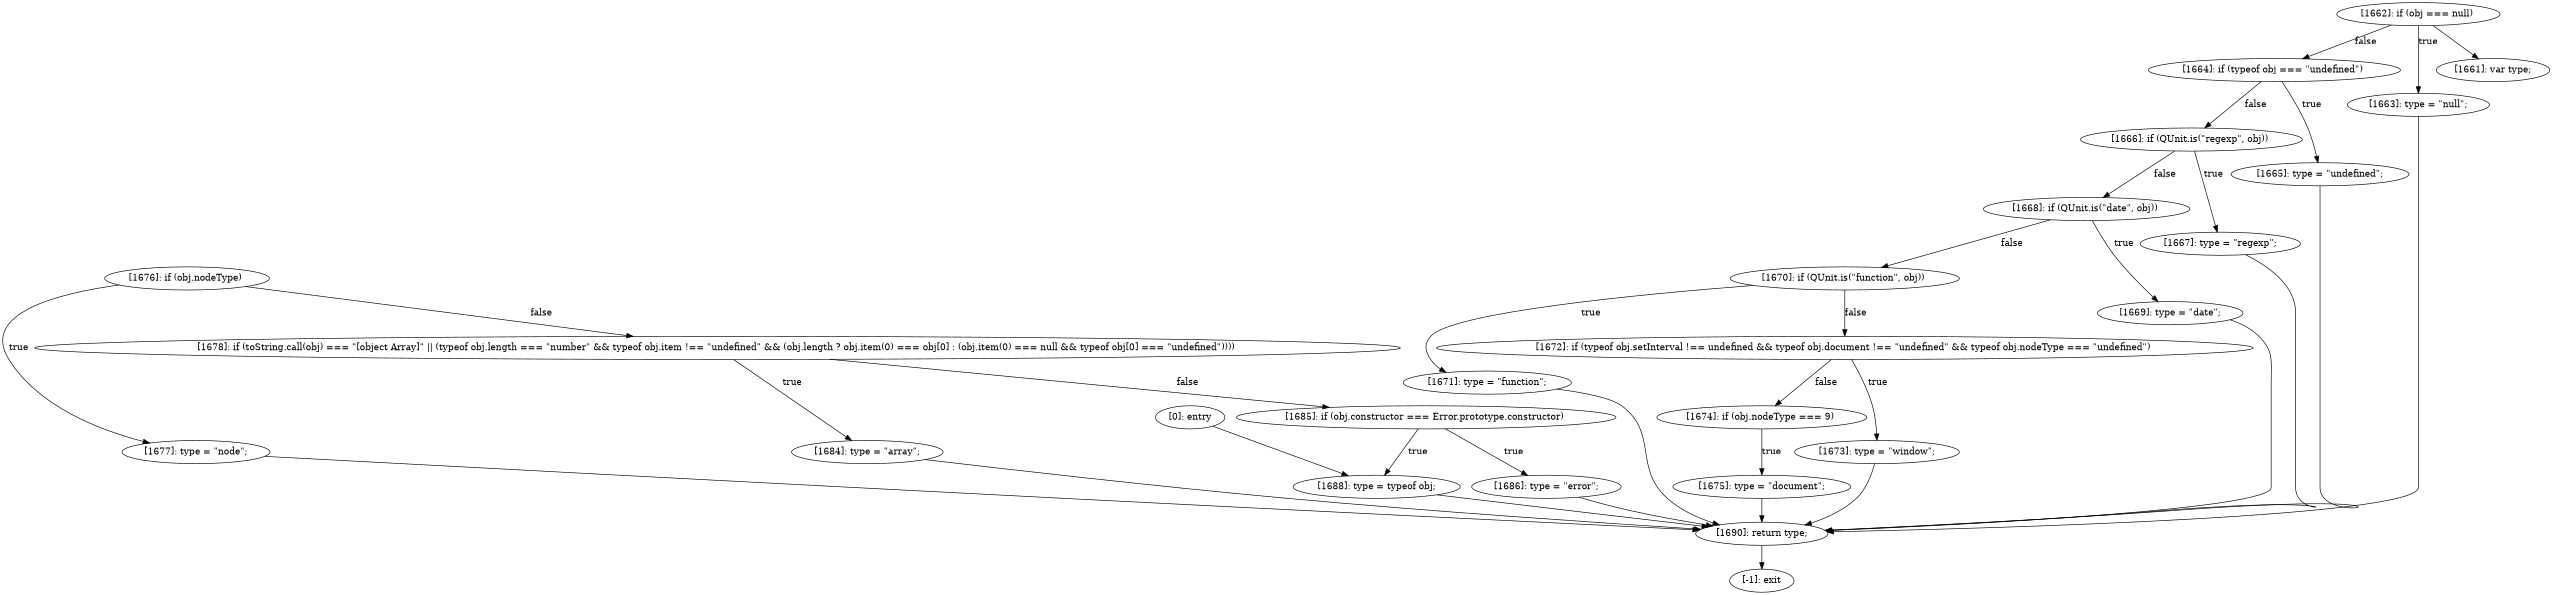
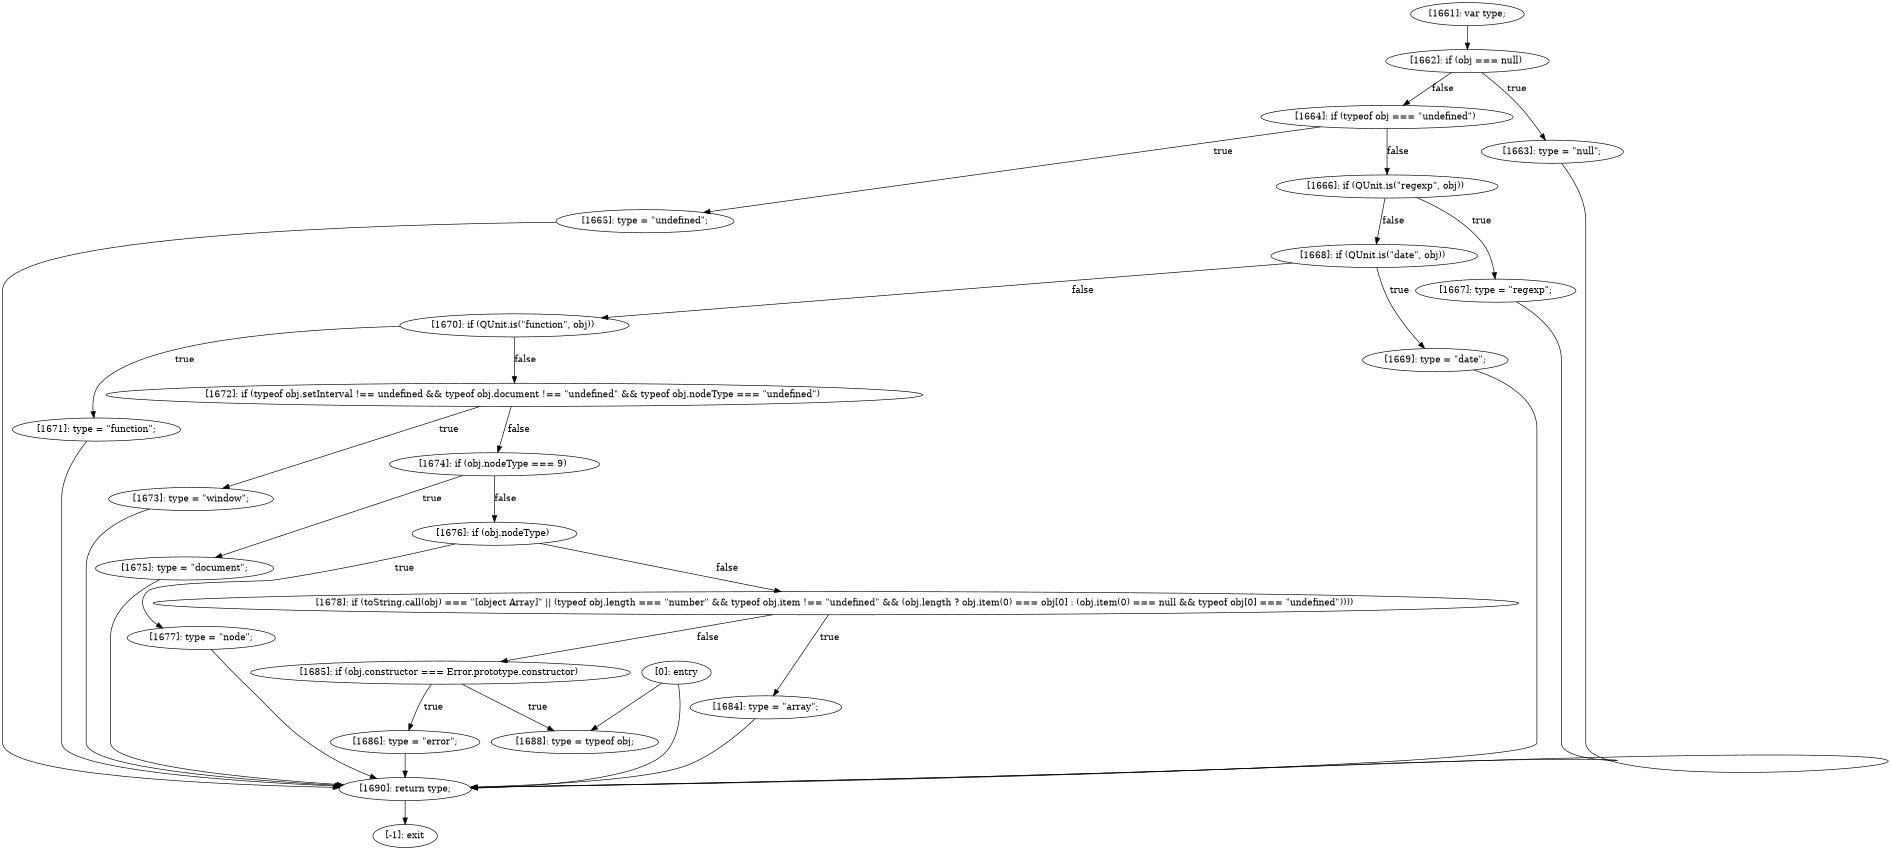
edge "[1662]: if (obj === null)" -> "[1661]: var type;": reversed
edge "[1674]: if (obj.nodeType === 9)" -> "[1676]: if (obj.nodeType)": added, label "false"
edge "[1688]: type = typeof obj;" -> "[1690]: return type;": now "[0]: entry" -> "[1690]: return type;"
